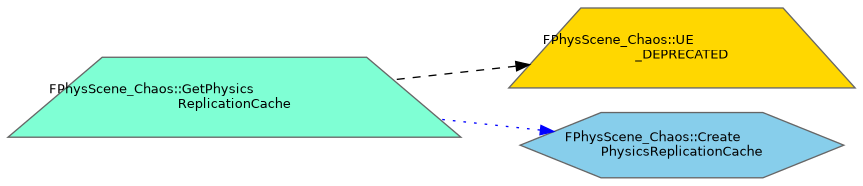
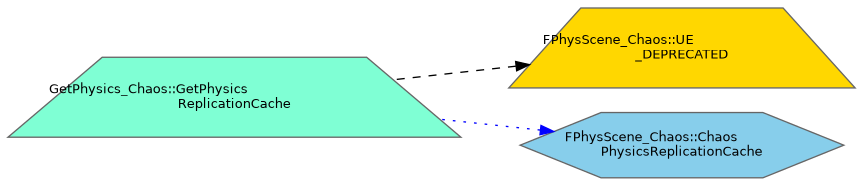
node "FPhysScene_Chaos::GetPhysics ReplicationCache": label "FPhysScene_Chaos::GetPhysics ReplicationCache" -> "GetPhysics_Chaos::GetPhysics ReplicationCache"
node "FPhysScene_Chaos::Create PhysicsReplicationCache": label "FPhysScene_Chaos::Create PhysicsReplicationCache" -> "FPhysScene_Chaos::Chaos PhysicsReplicationCache"
